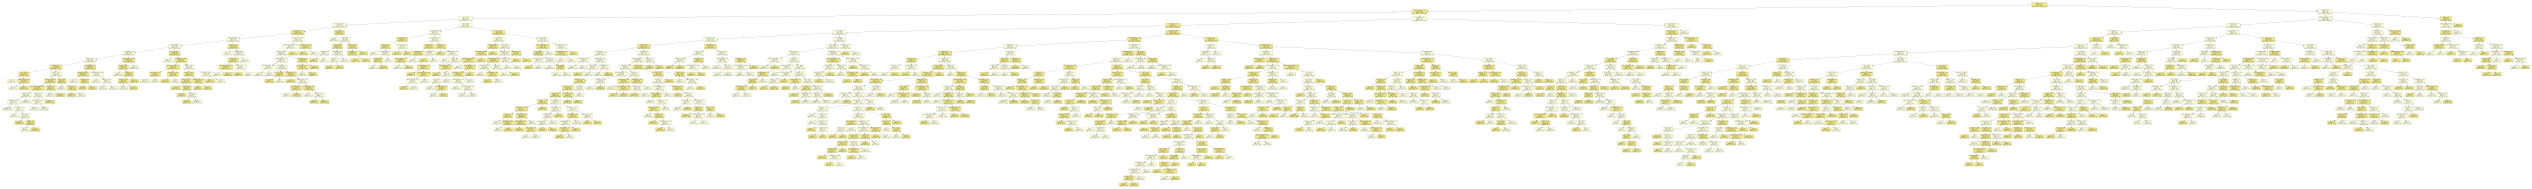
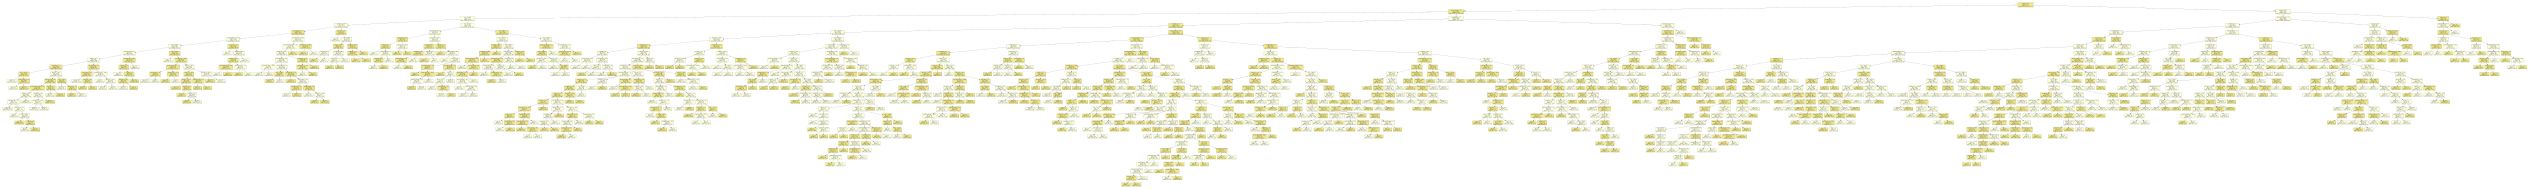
node "gini = 0.0 samples = 33 value = [0, 0, 33, 0]": removed
